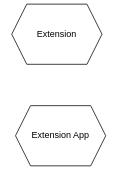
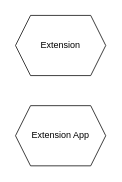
node "Extension": moved (57, 34) -> (60, 45)
